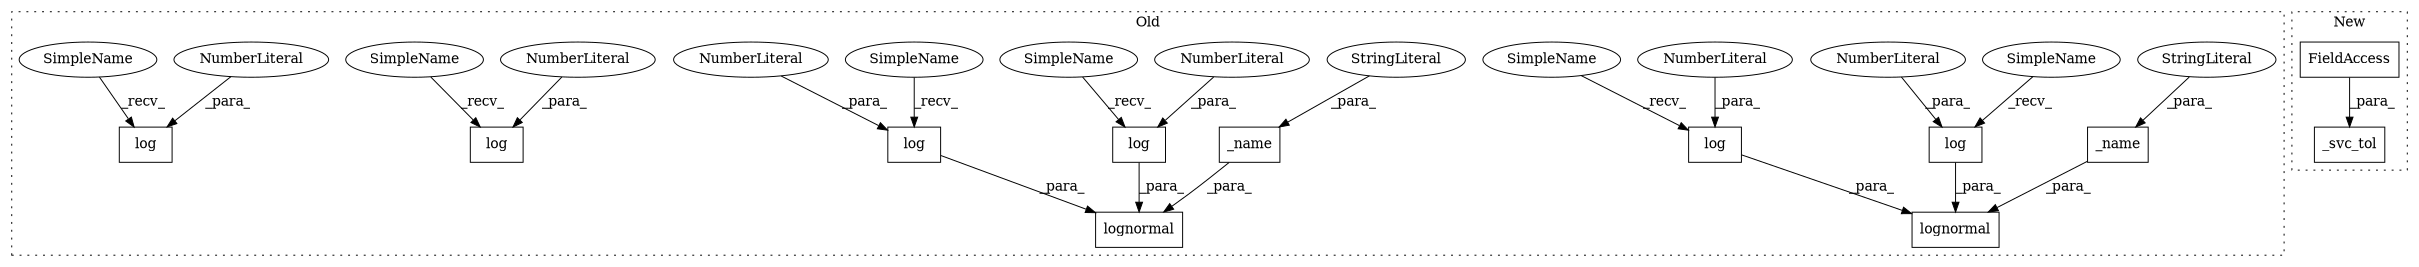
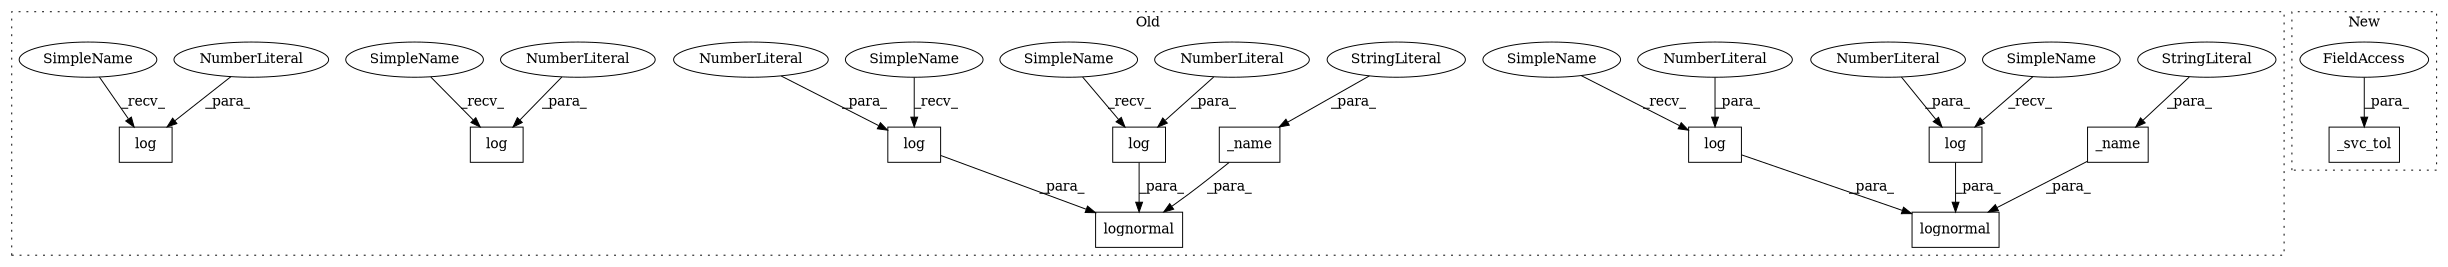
node "FieldAccess": shape box -> ellipse
